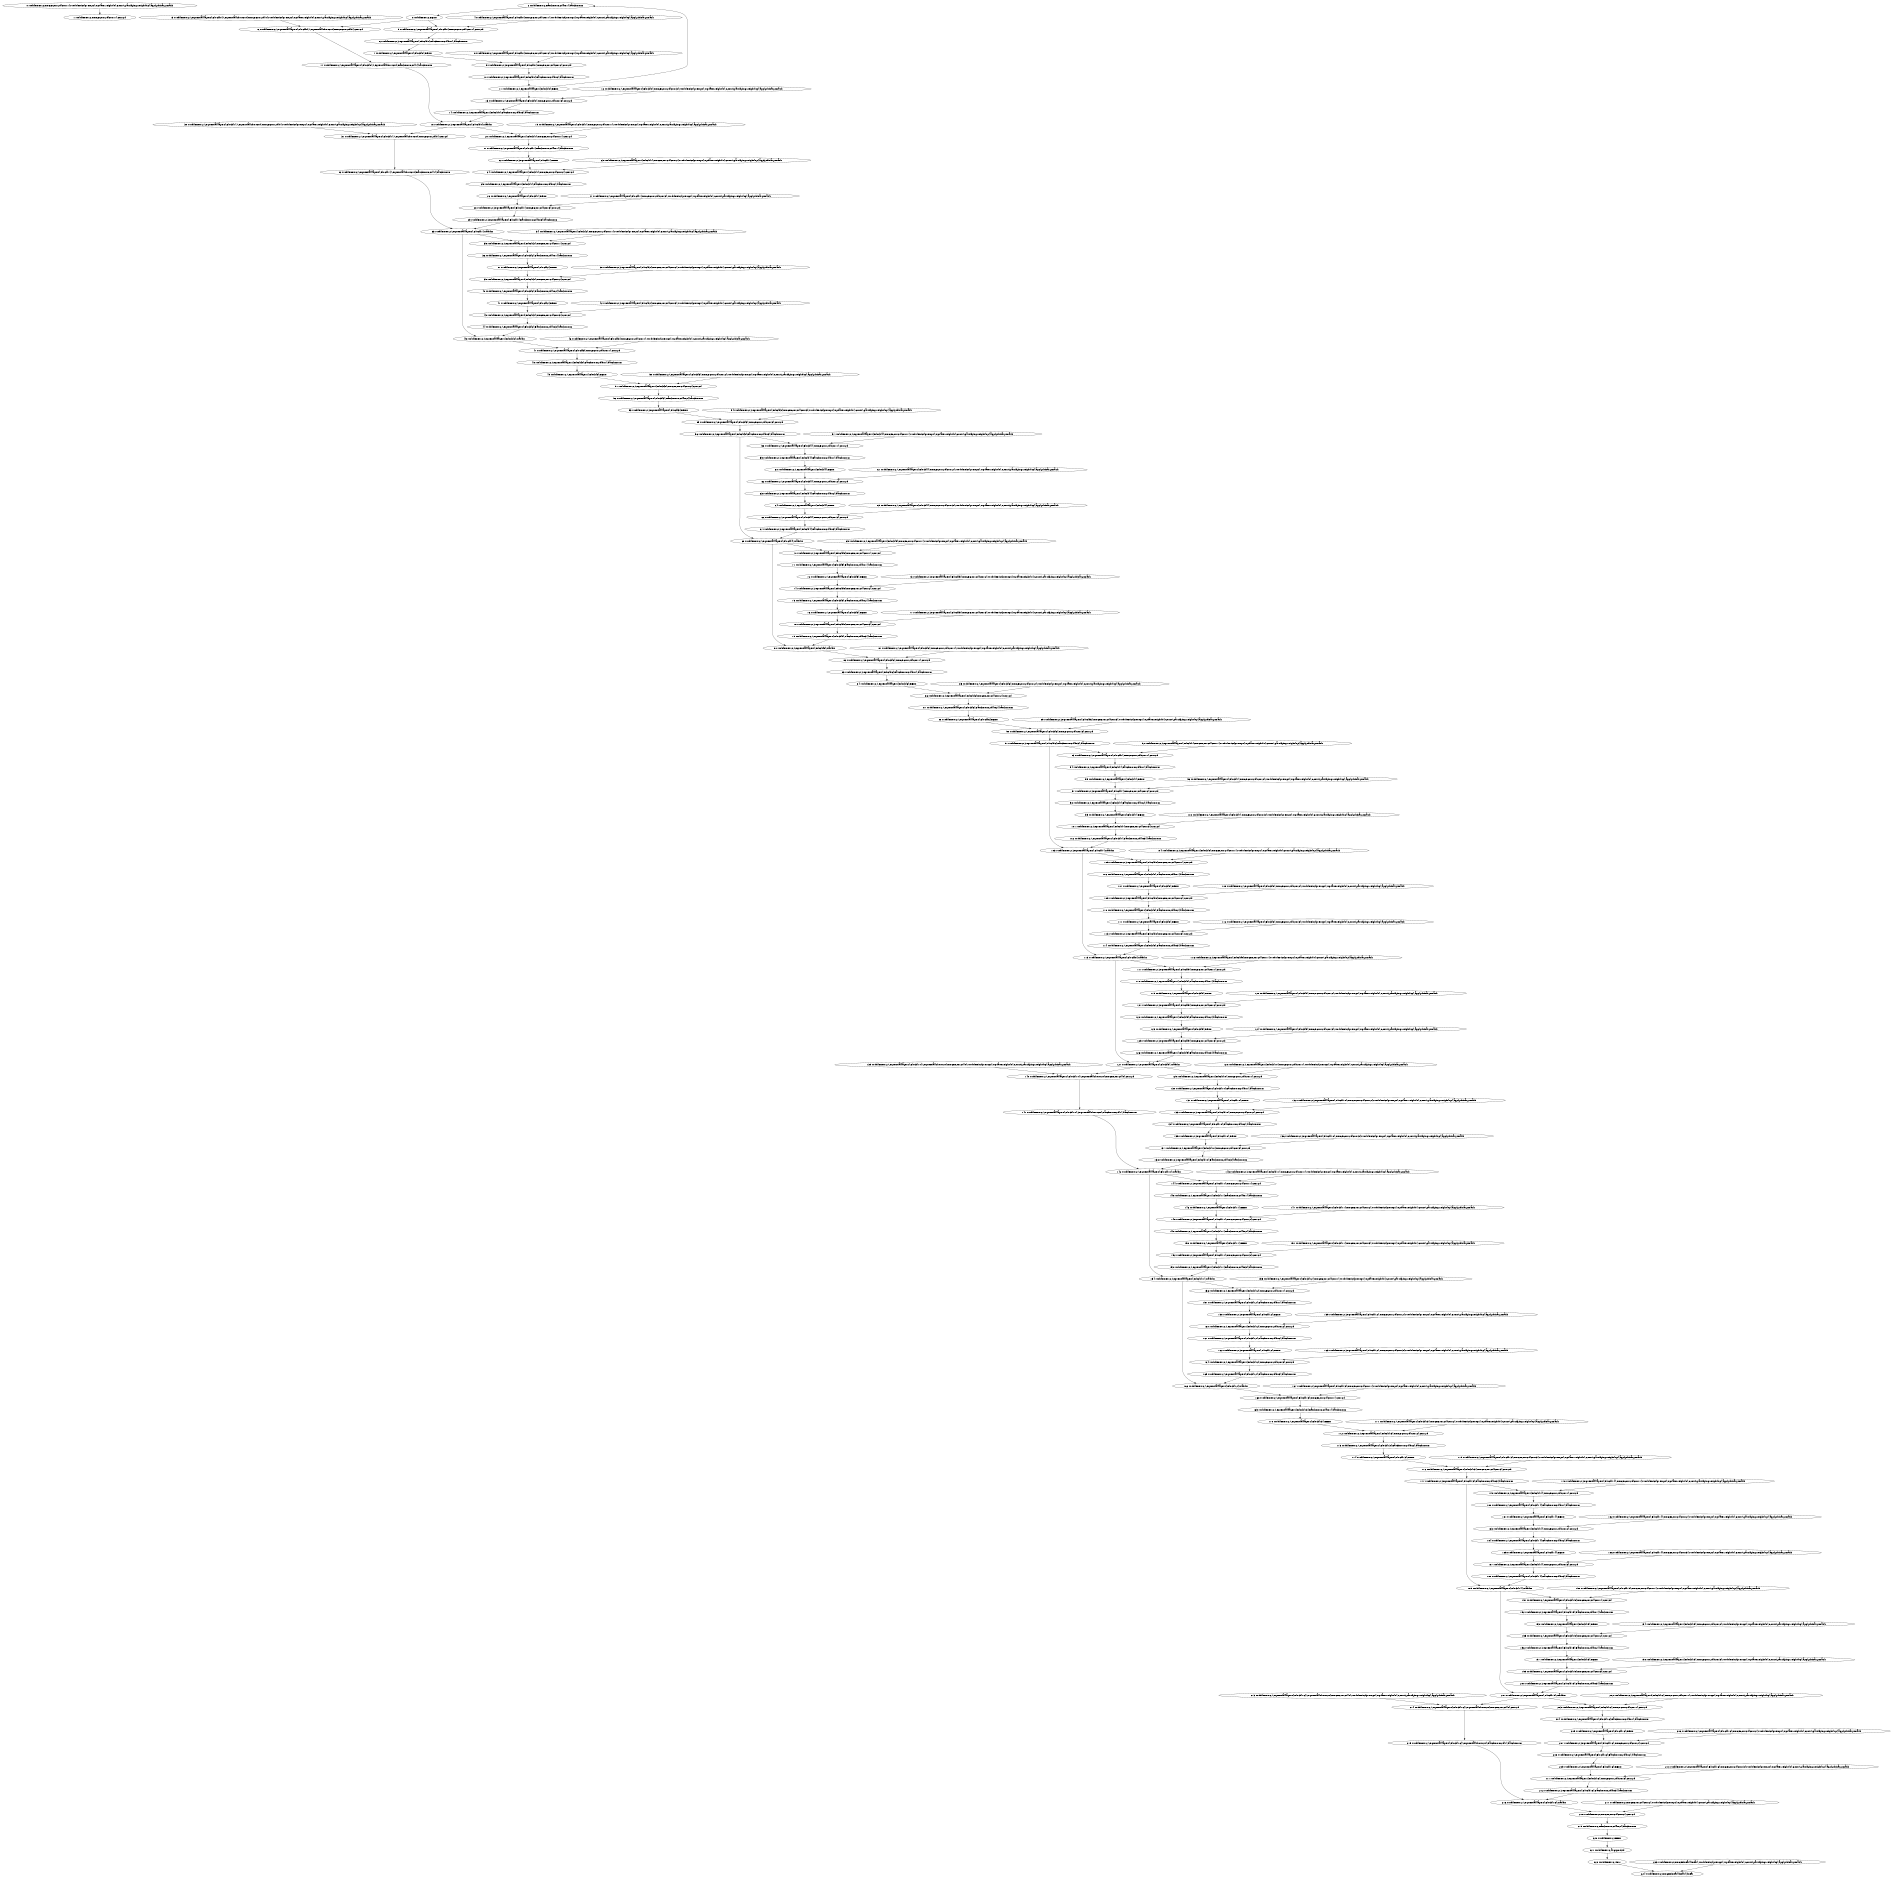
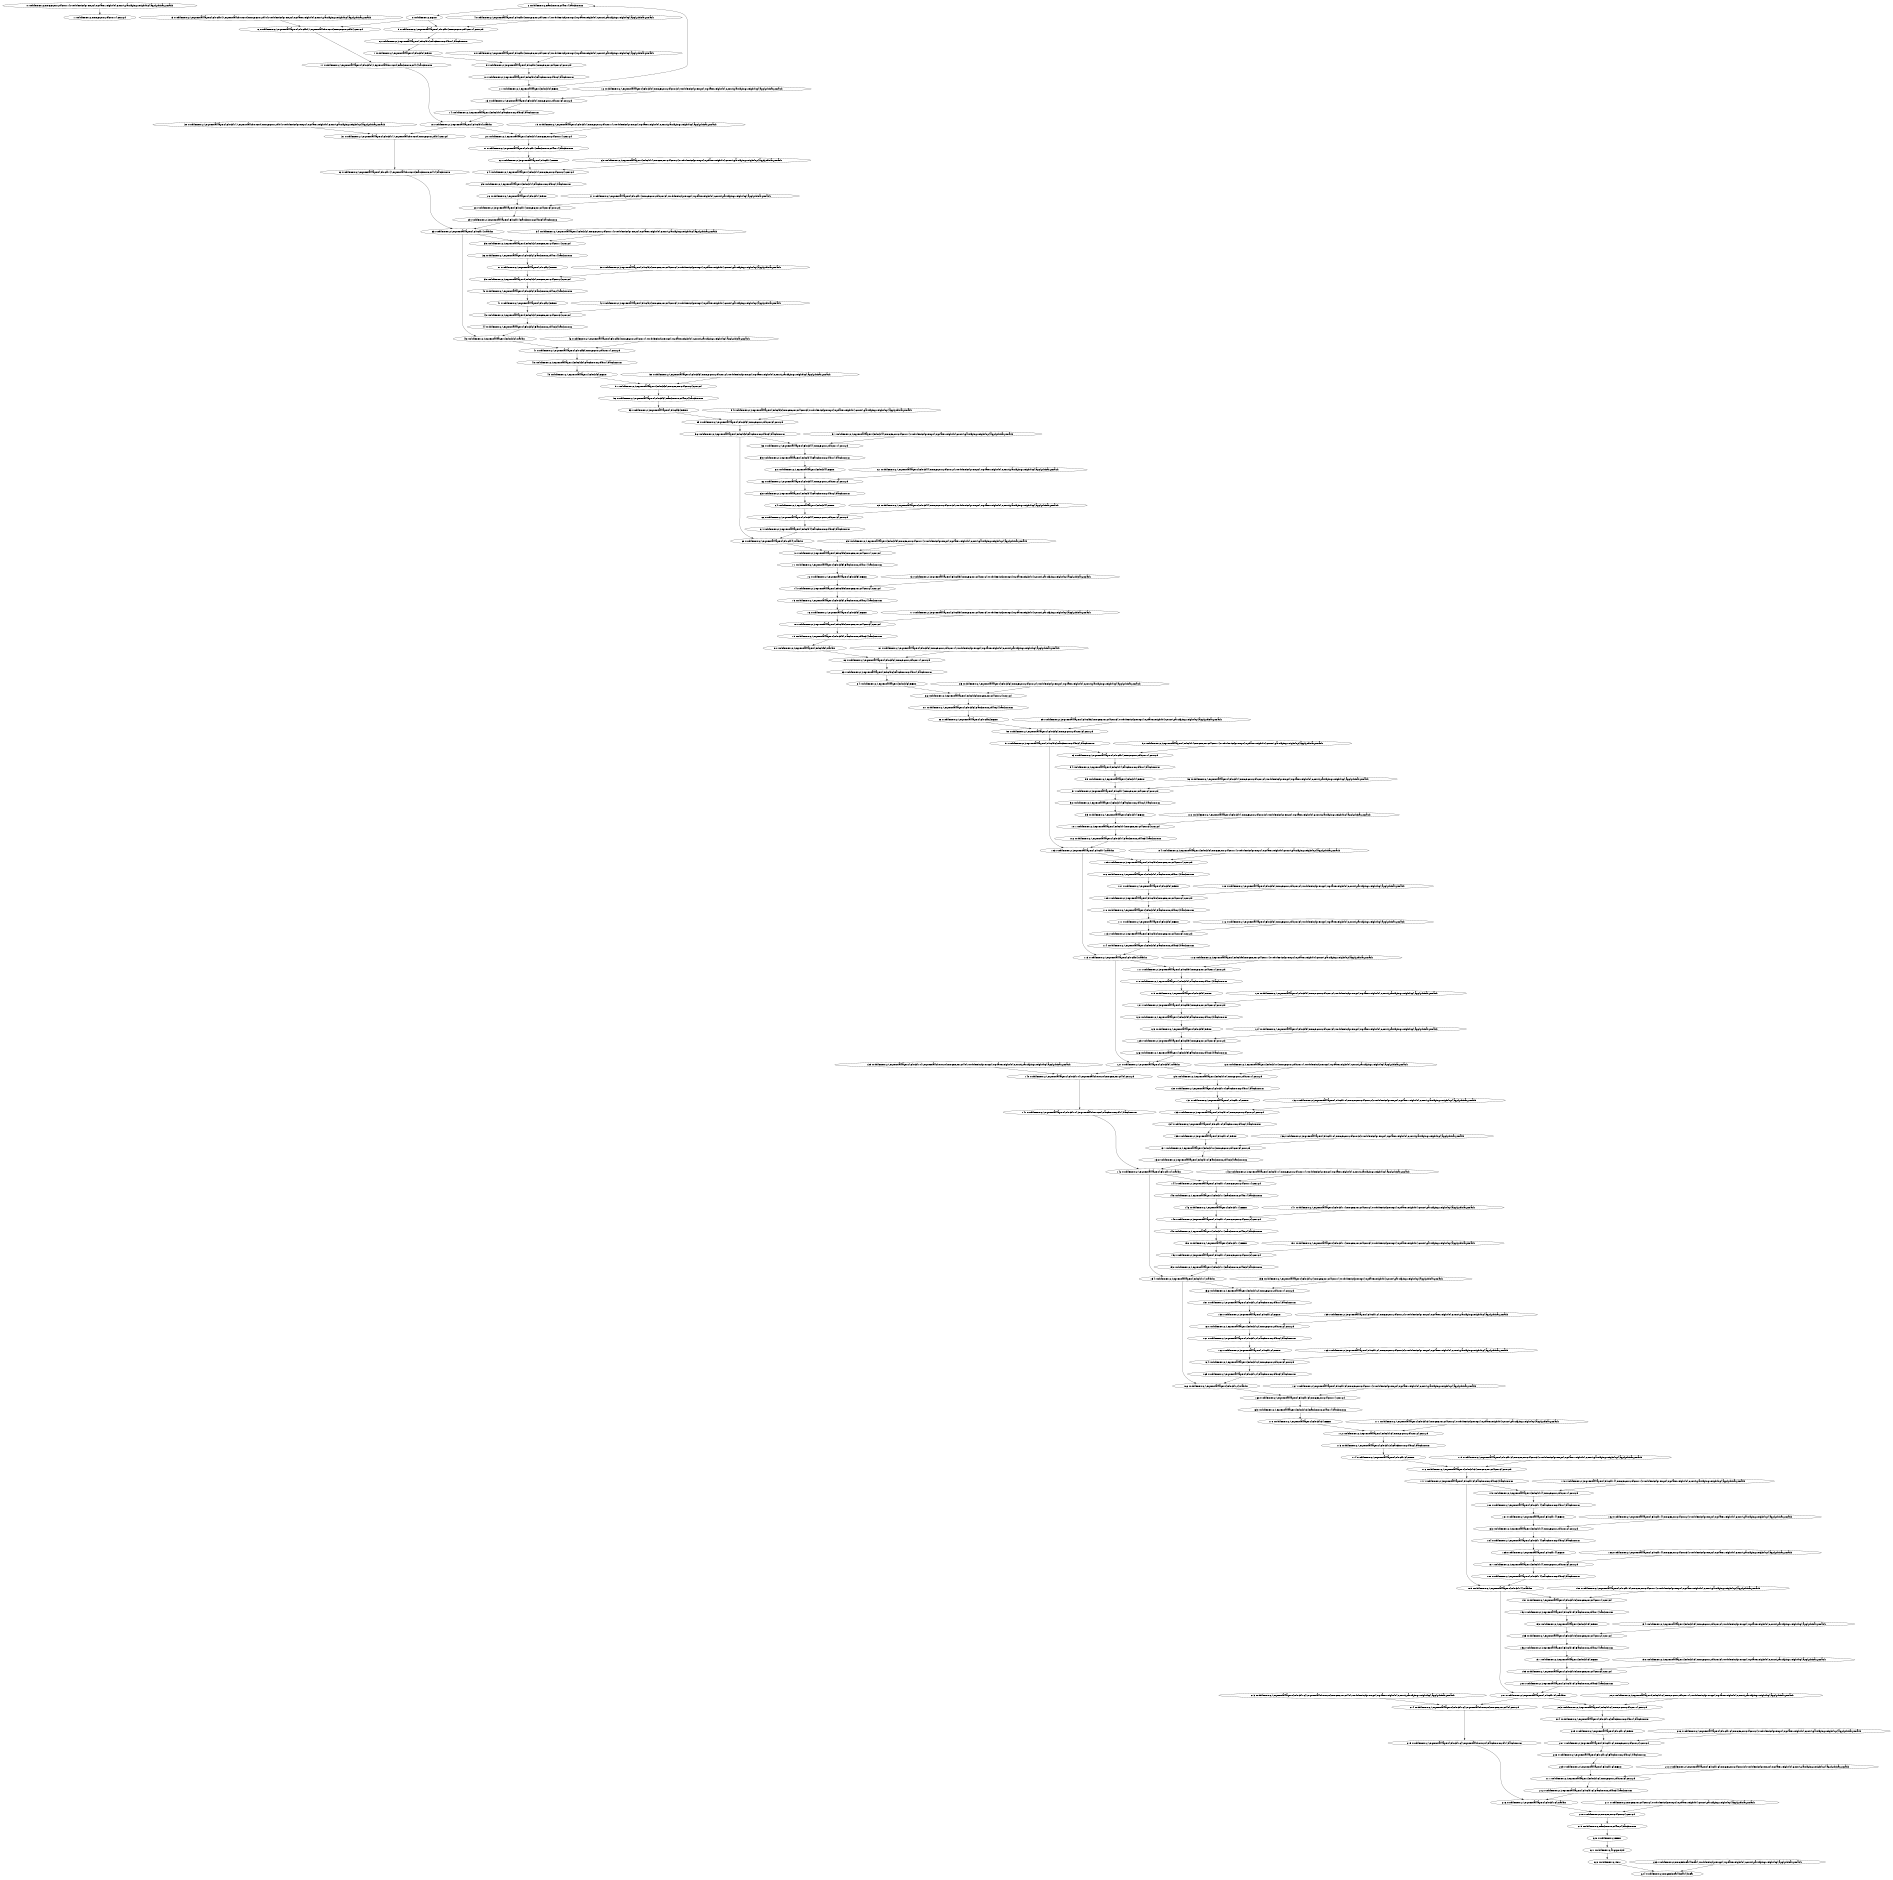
edge "68 MobileNetV2/Sequential[layers]/Block[4]/__add__" -> "80 MobileNetV2/Sequential[layers]/Block[5]/__add__": removed
